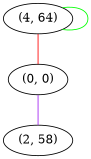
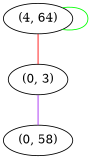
node "(0, 0)": label "(0, 0)" -> "(0, 3)"
node "(2, 58)": label "(2, 58)" -> "(0, 58)"
